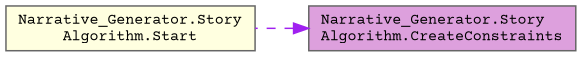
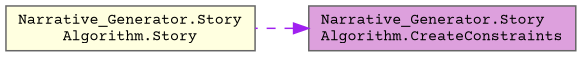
node "Narrative_Generator.Story Algorithm.Start": label "Narrative_Generator.Story Algorithm.Start" -> "Narrative_Generator.Story Algorithm.Story"
